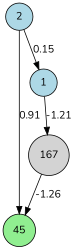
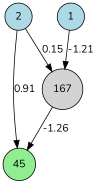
edge "2" -> "1": now "2" -> "167"
